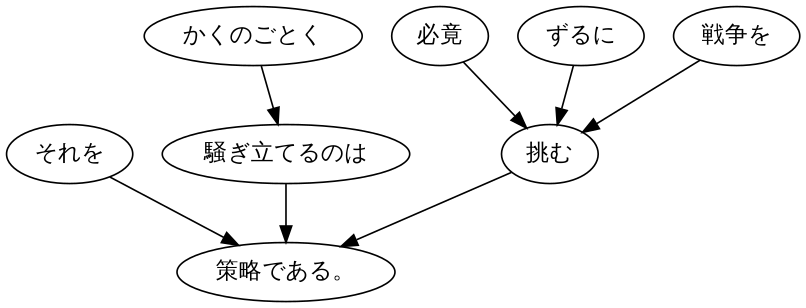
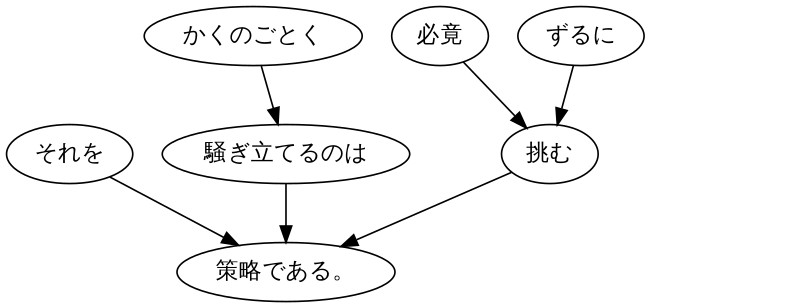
node "戦争を": removed
